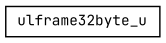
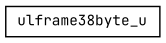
node "ulframe32byte_u": label "ulframe32byte_u" -> "ulframe38byte_u"
